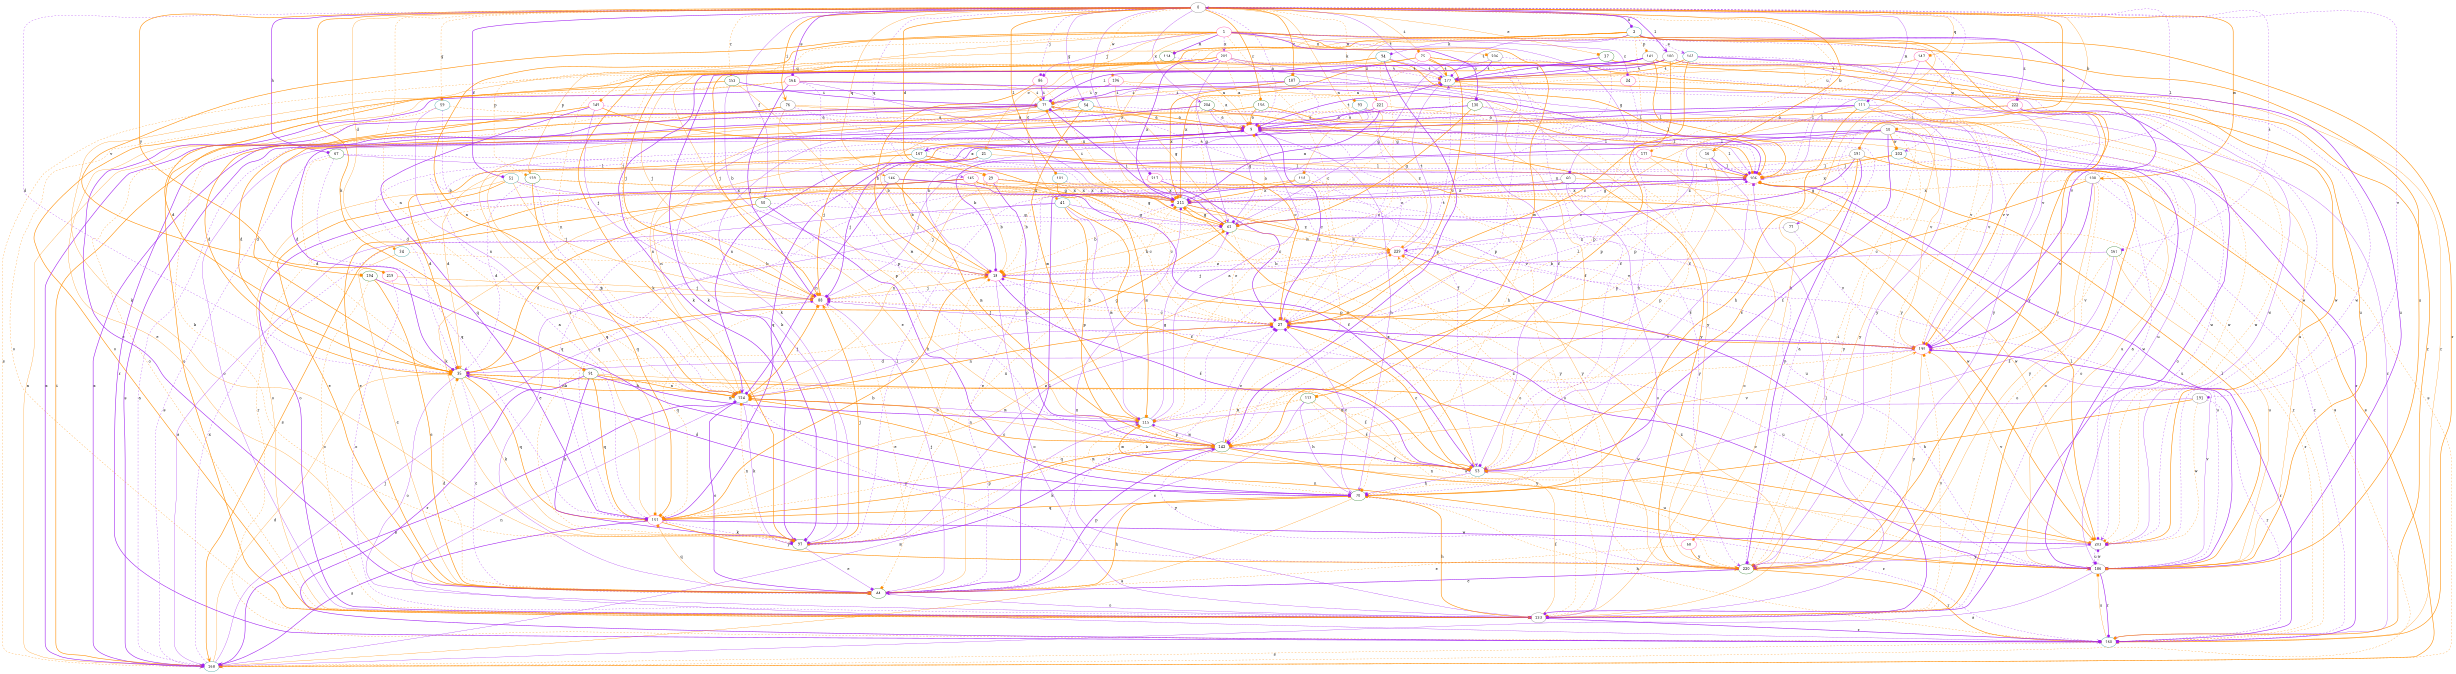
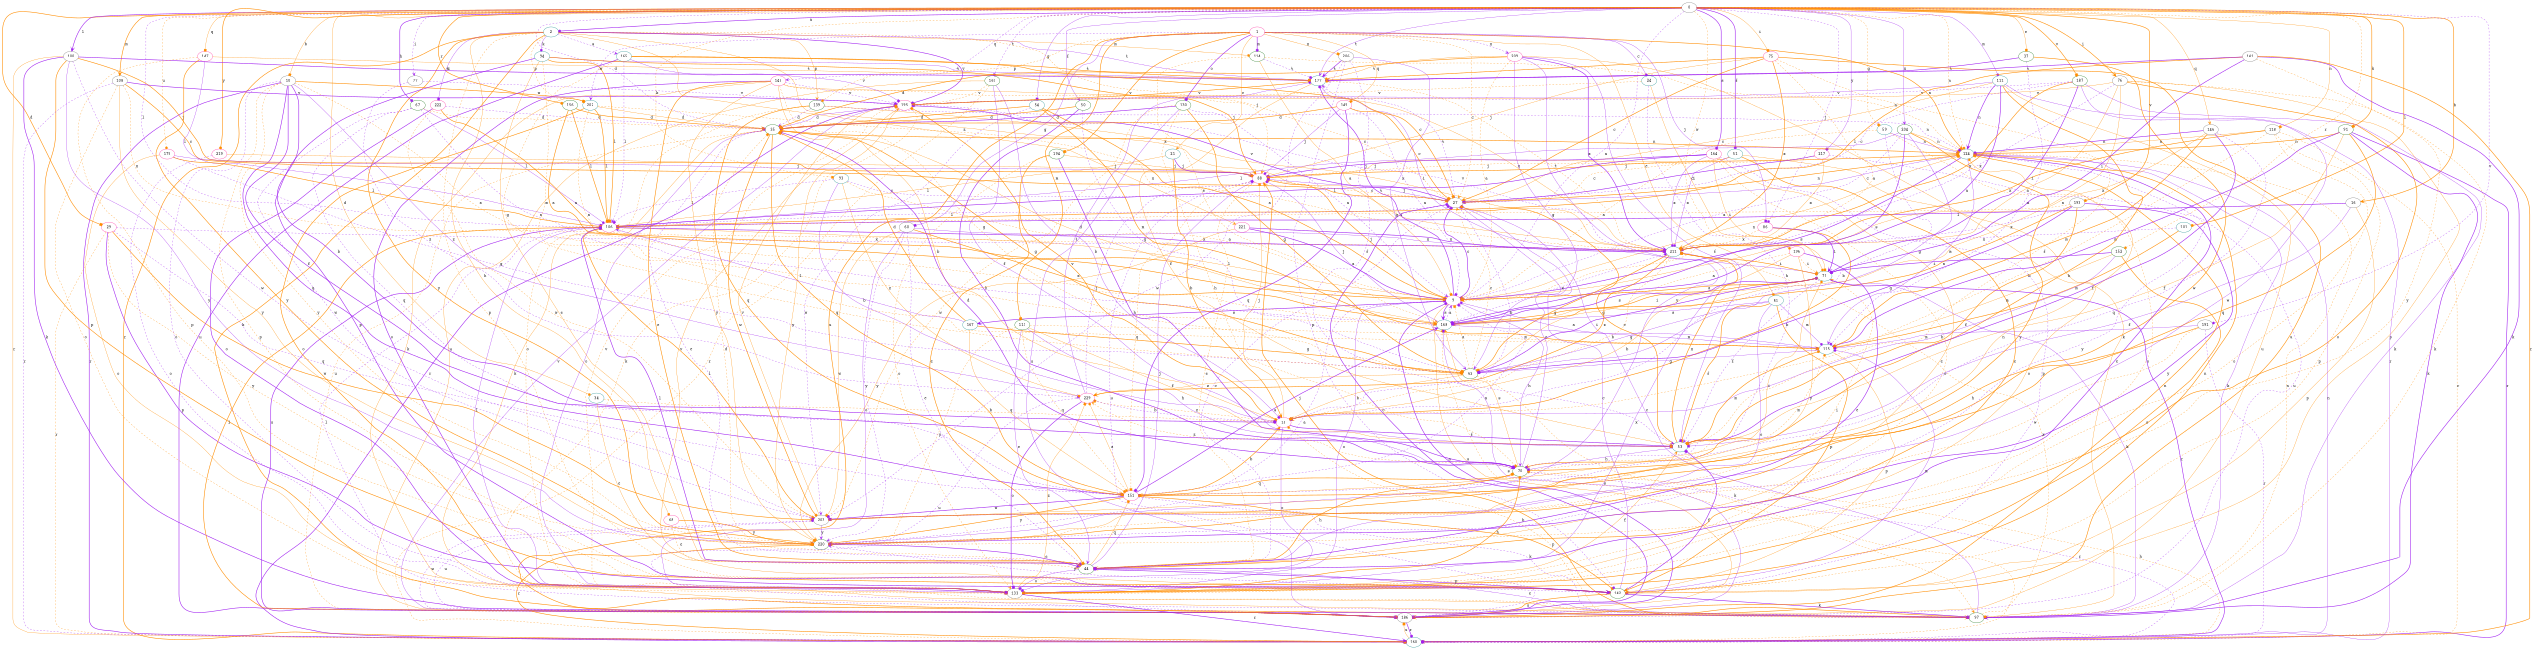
edge "177" -> "0": reversed
edge "2" -> "141": now "2" -> "202"
node "24": color deeppink -> teal
